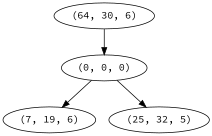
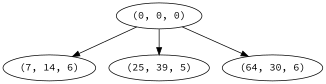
edge "(64, 30, 6)" -> "(0, 0, 0)": reversed
node "(7, 19, 6)": label "(7, 19, 6)" -> "(7, 14, 6)"
node "(25, 32, 5)": label "(25, 32, 5)" -> "(25, 39, 5)"
